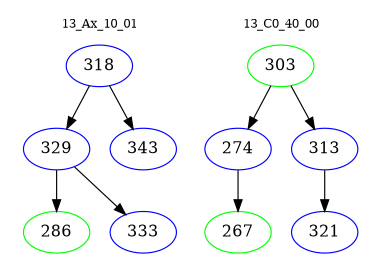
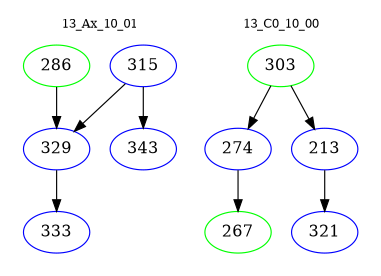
cluster "13_C0_40_00": label "13_C0_40_00" -> "13_C0_10_00"
node "318": label "318" -> "315"
node "313": label "313" -> "213"
edge "329" -> "286": reversed
